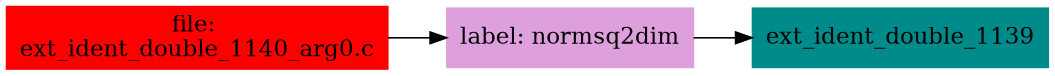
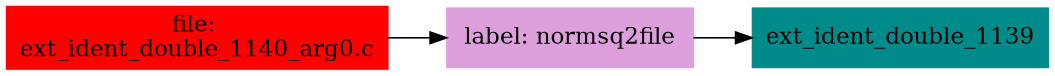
node "label: normsq2dim": label "label: normsq2dim" -> "label: normsq2file"
